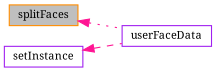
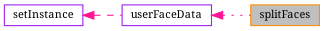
edge "userFaceData" -> "splitFaces": reversed
